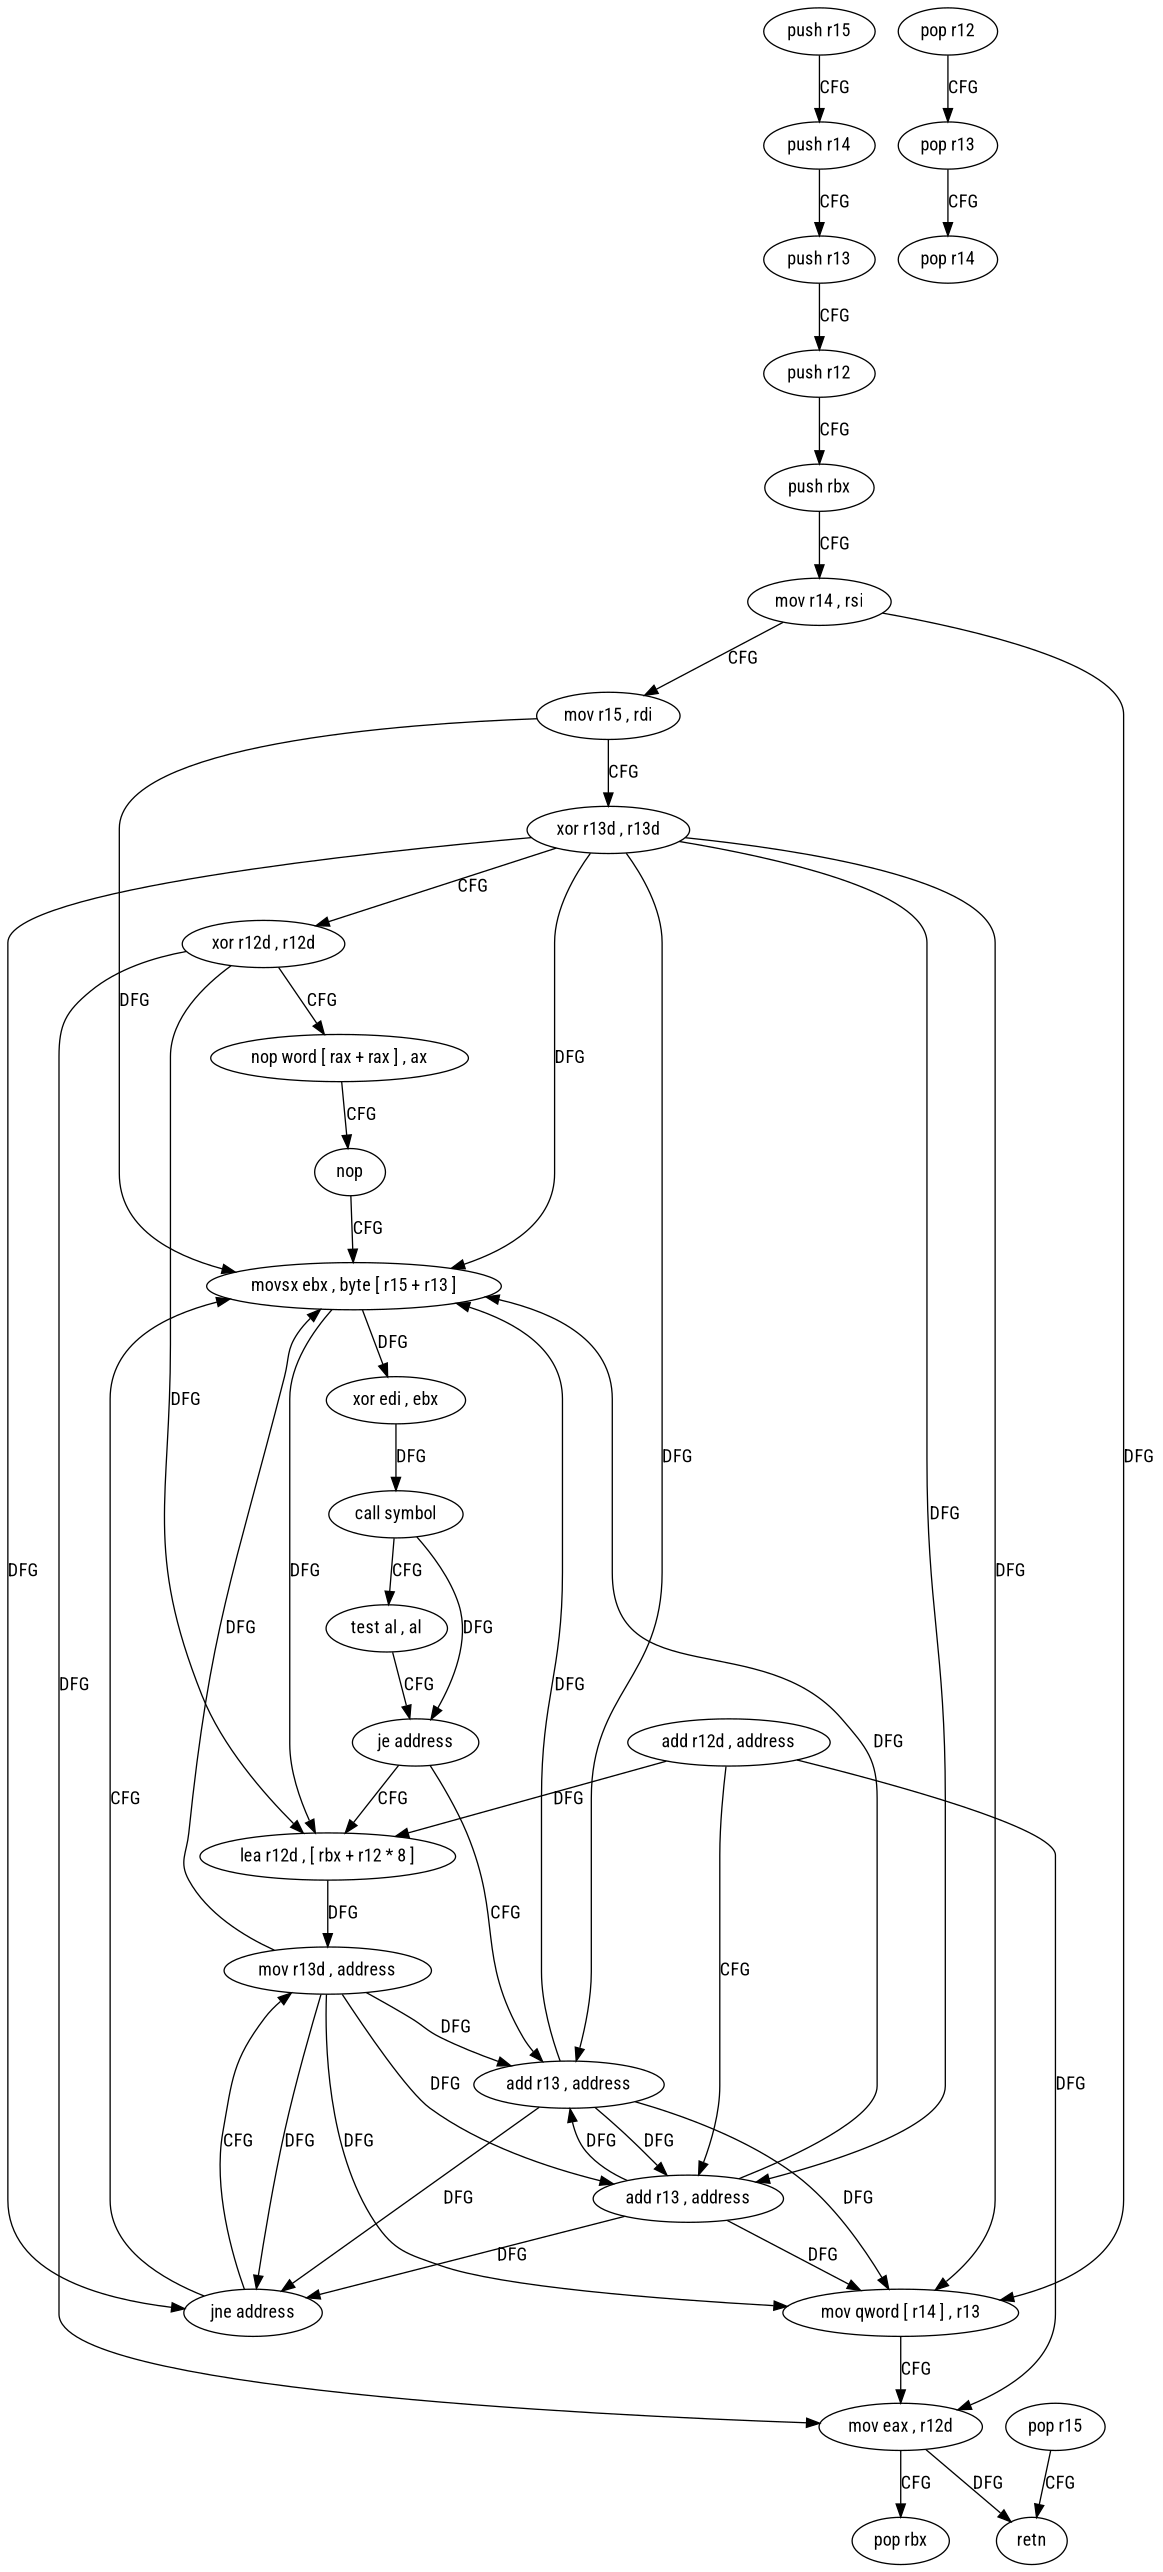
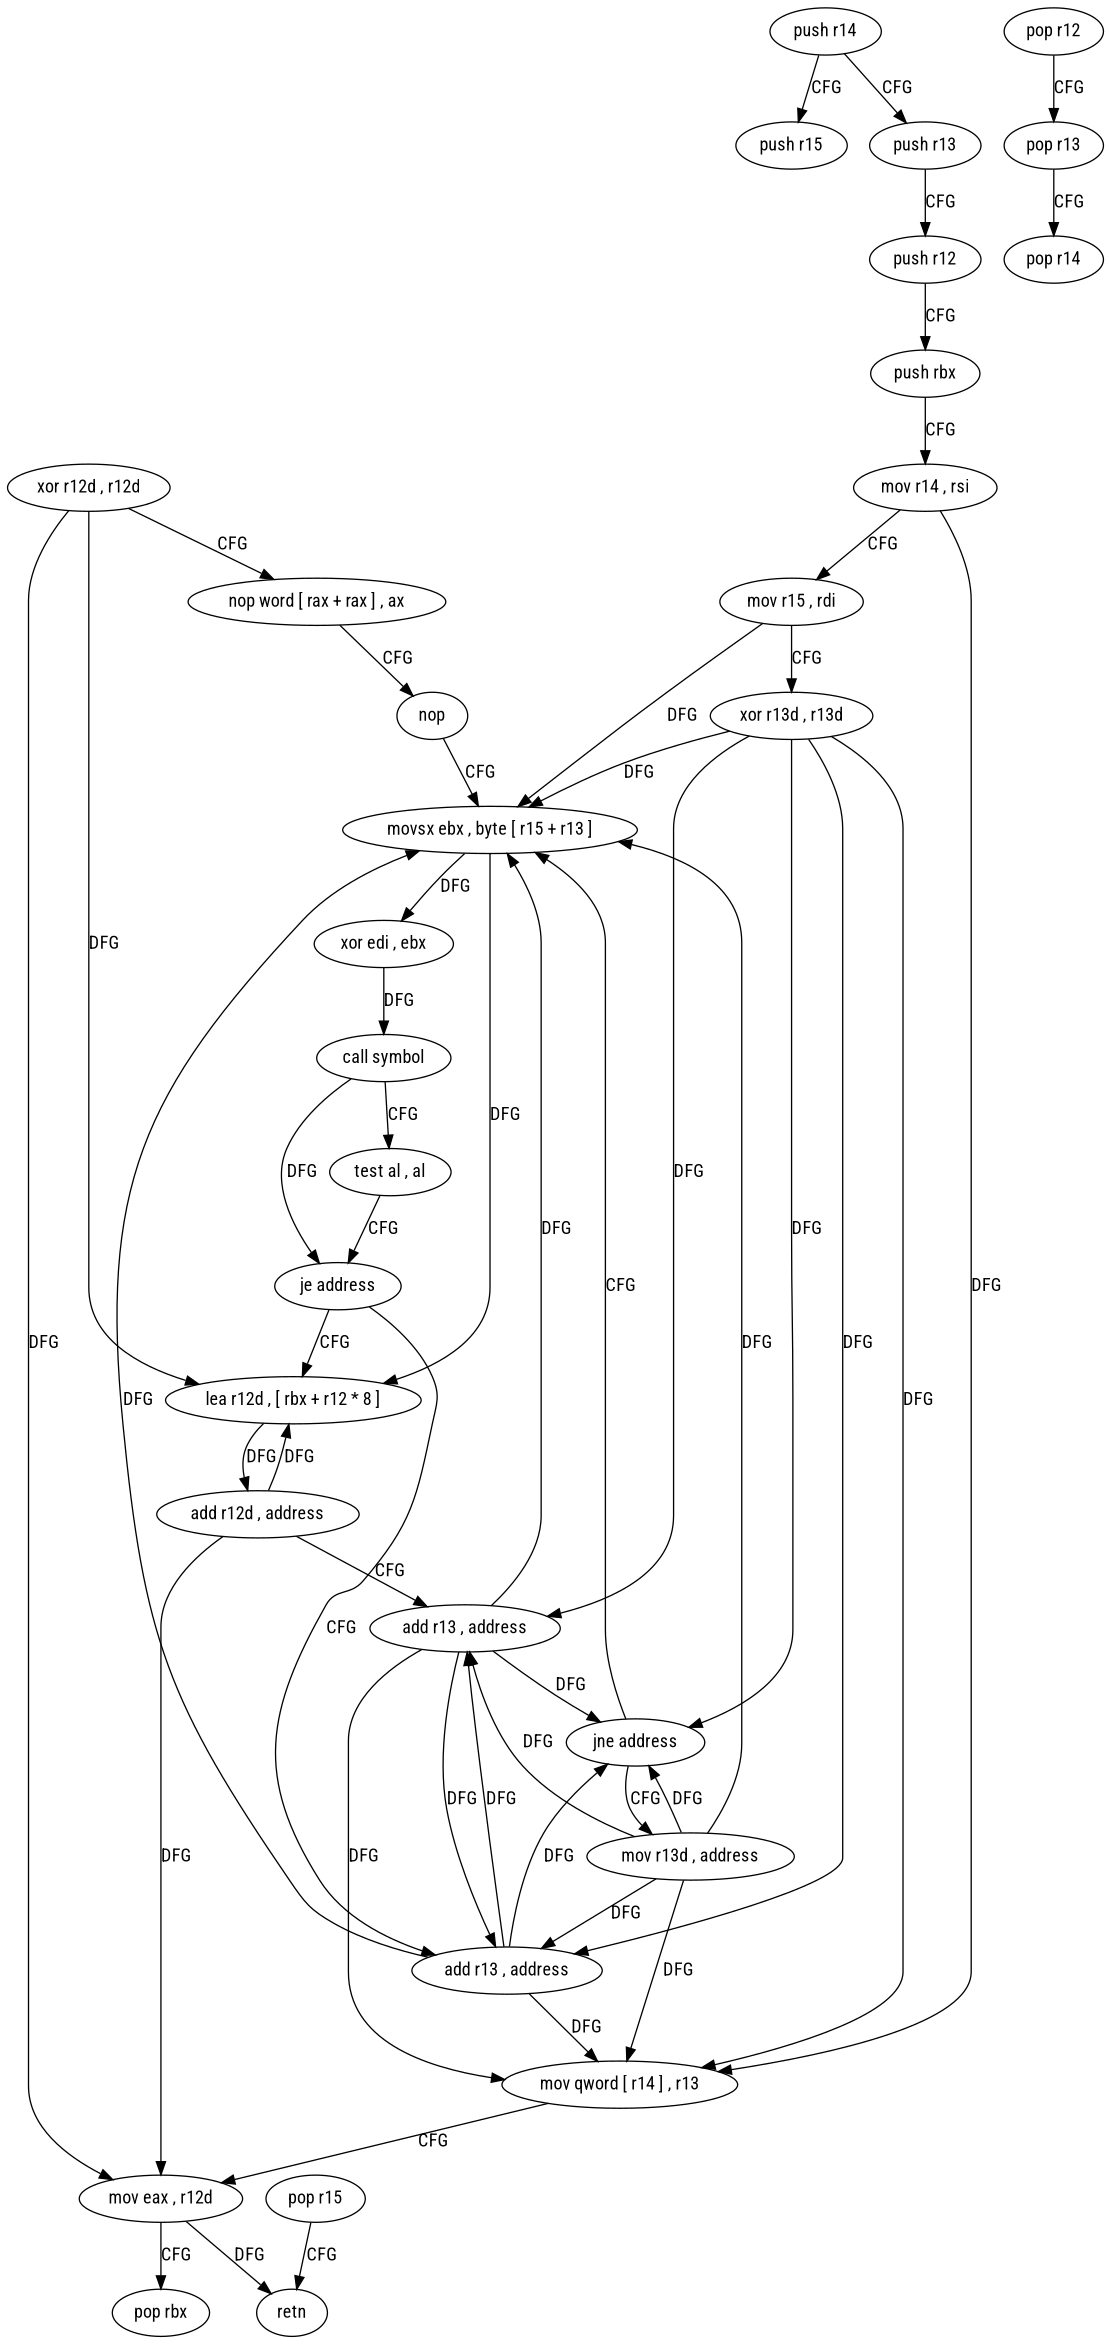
edge "push r15" -> "push r14": reversed
edge "xor r13d , r13d" -> "xor r12d , r12d": removed, label "CFG"
edge "lea r12d , [ rbx + r12 * 8 ]" -> "mov r13d , address": now "lea r12d , [ rbx + r12 * 8 ]" -> "add r12d , address"
